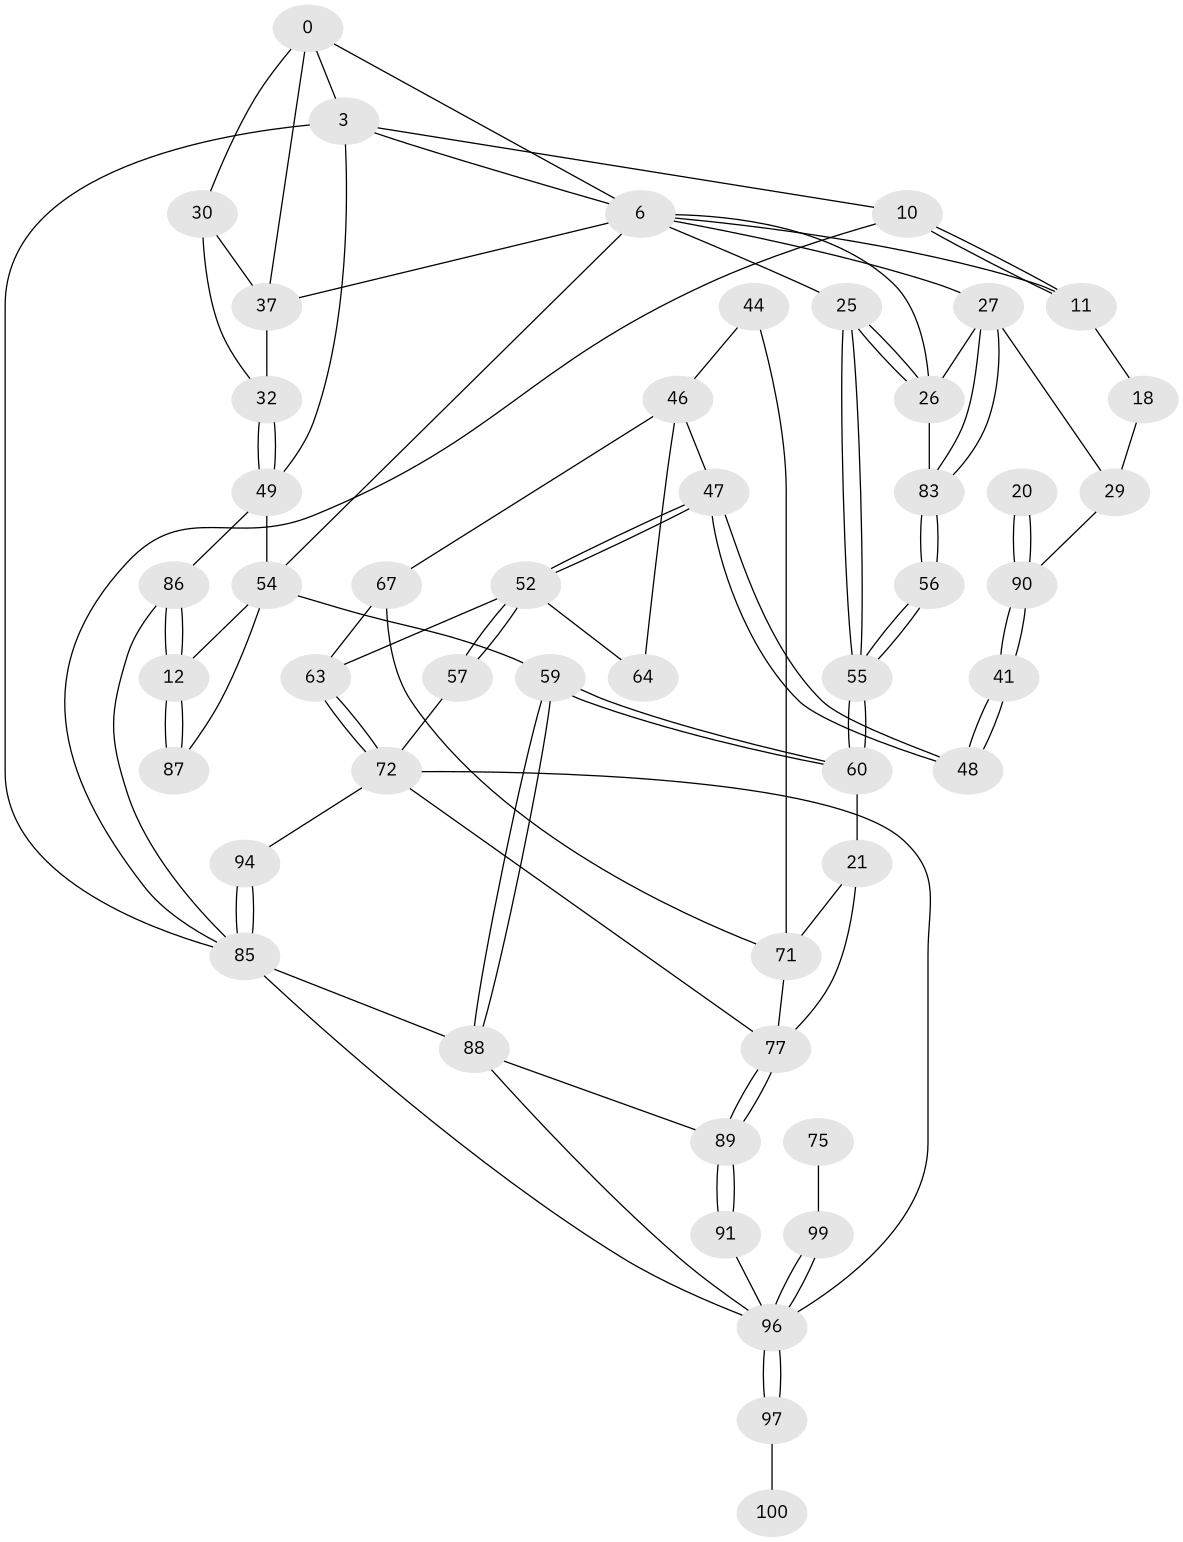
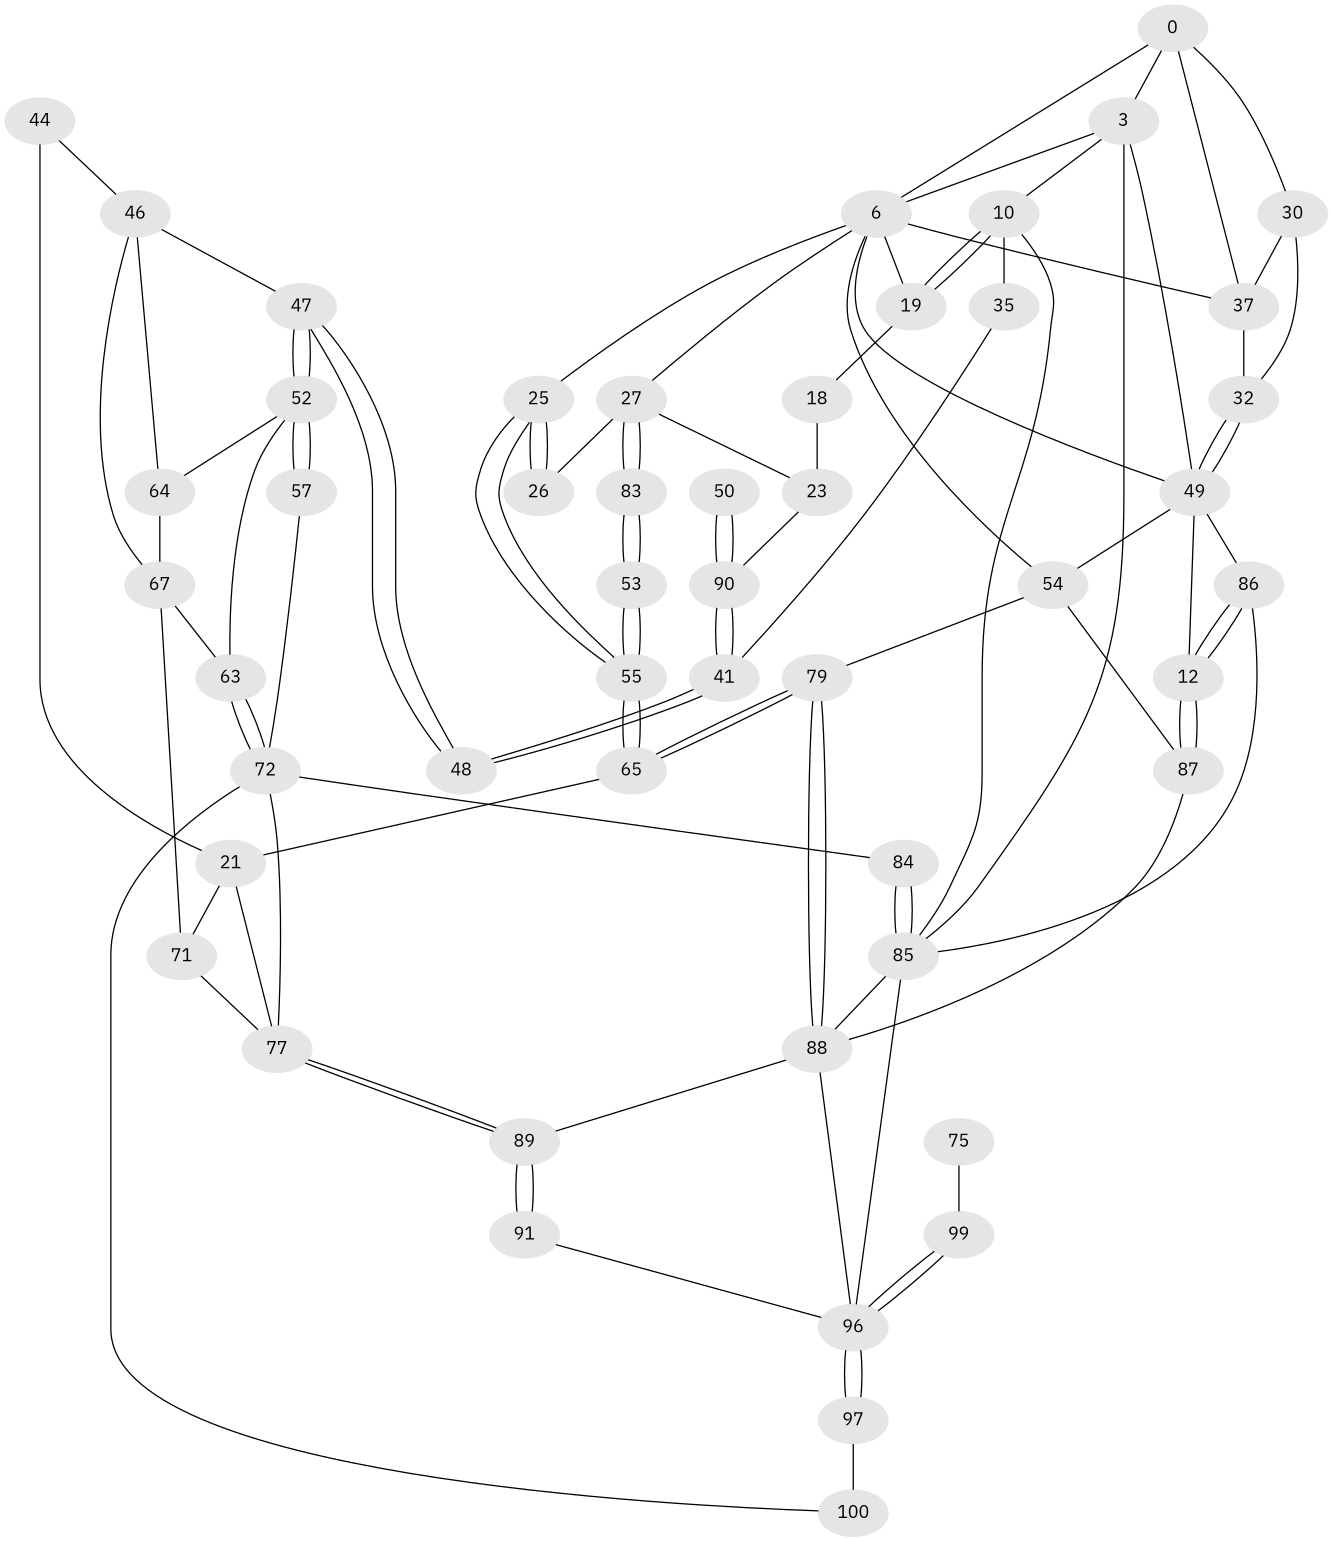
edge "6" -- "26": now "6" -- "49"
node "35": added
node "11": label "11" -> "19"
edge "26" -- "83": removed
node "20": label "20" -> "50"
node "29": label "29" -> "23"
edge "64" -- "67": added
node "56": label "56" -> "53"
edge "44" -- "71": now "44" -- "21"
edge "54" -- "12": now "49" -- "12"
node "59": label "59" -> "79"
node "60": label "60" -> "65"
edge "72" -- "96": now "72" -- "100"
node "94": label "94" -> "84"
edge "87" -- "88": added
